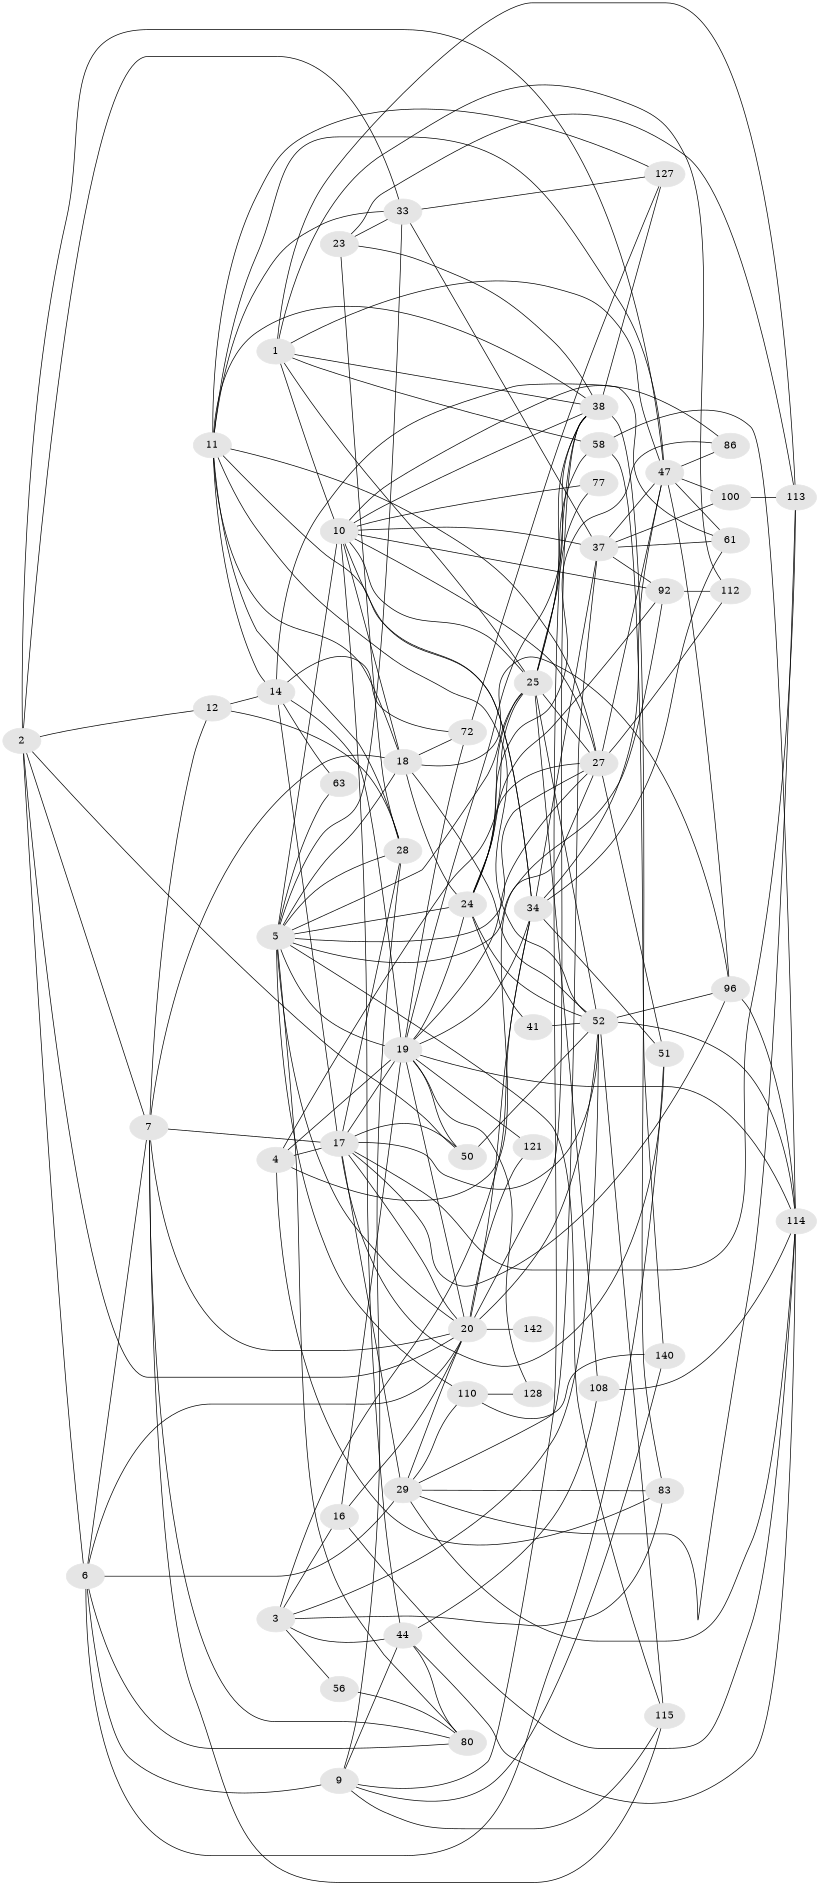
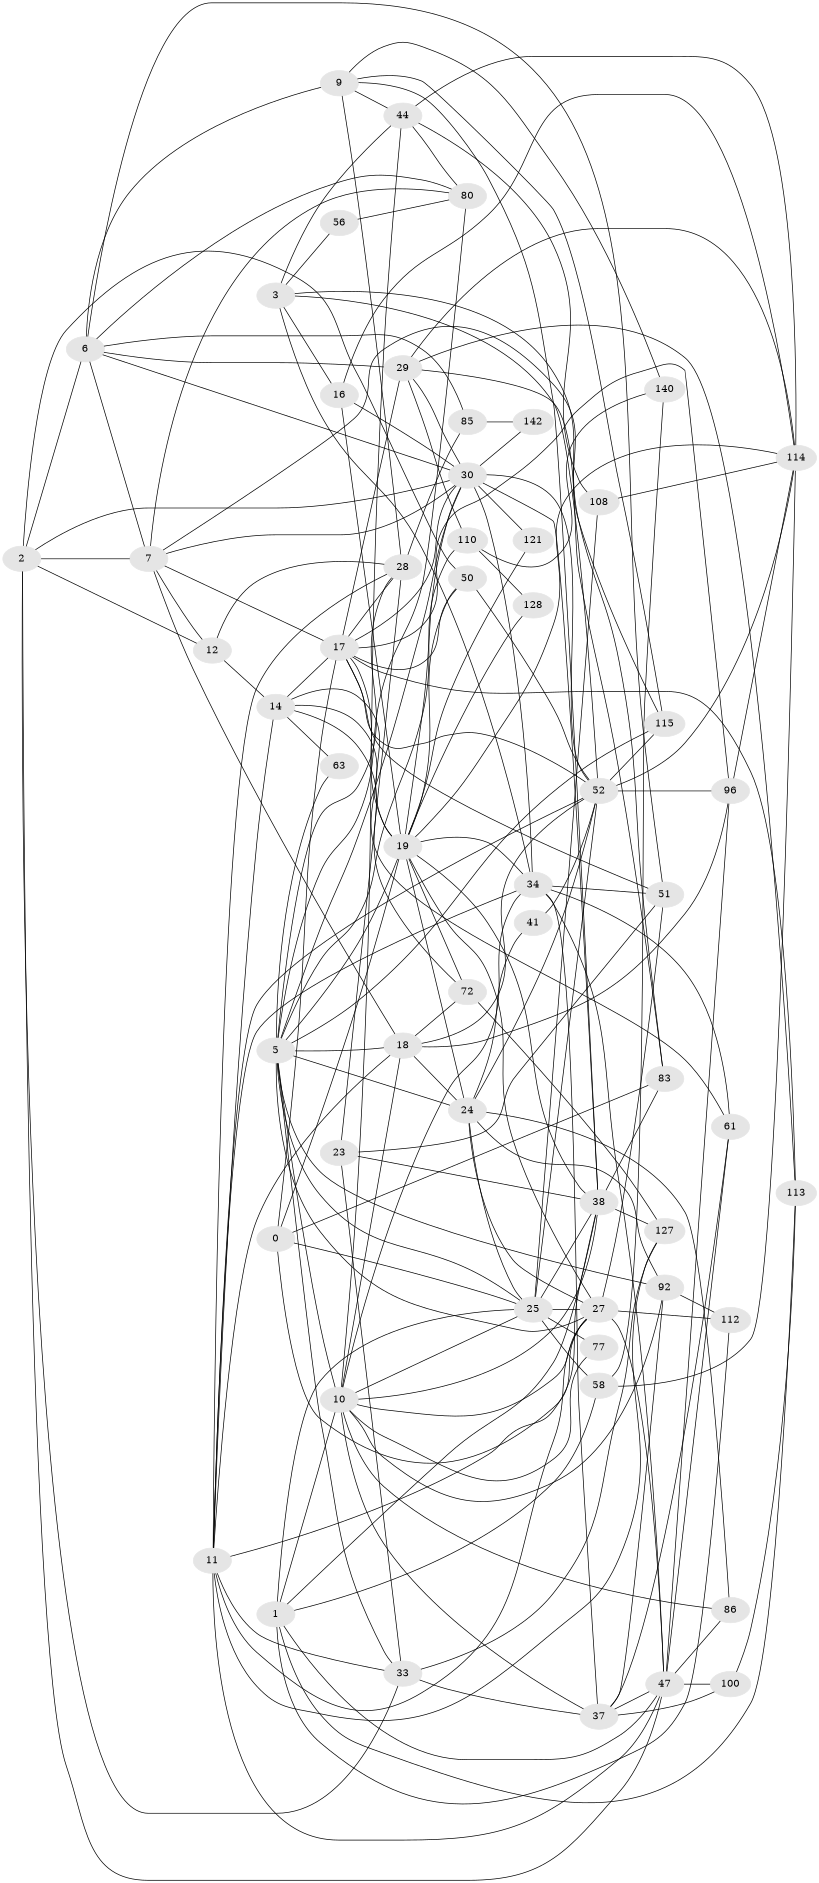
edge "23" -- "113": now "23" -- "51"
node "85": added
edge "37" -- "29": removed
node "4": label "4" -> "0"
node "20": label "20" -> "30"
